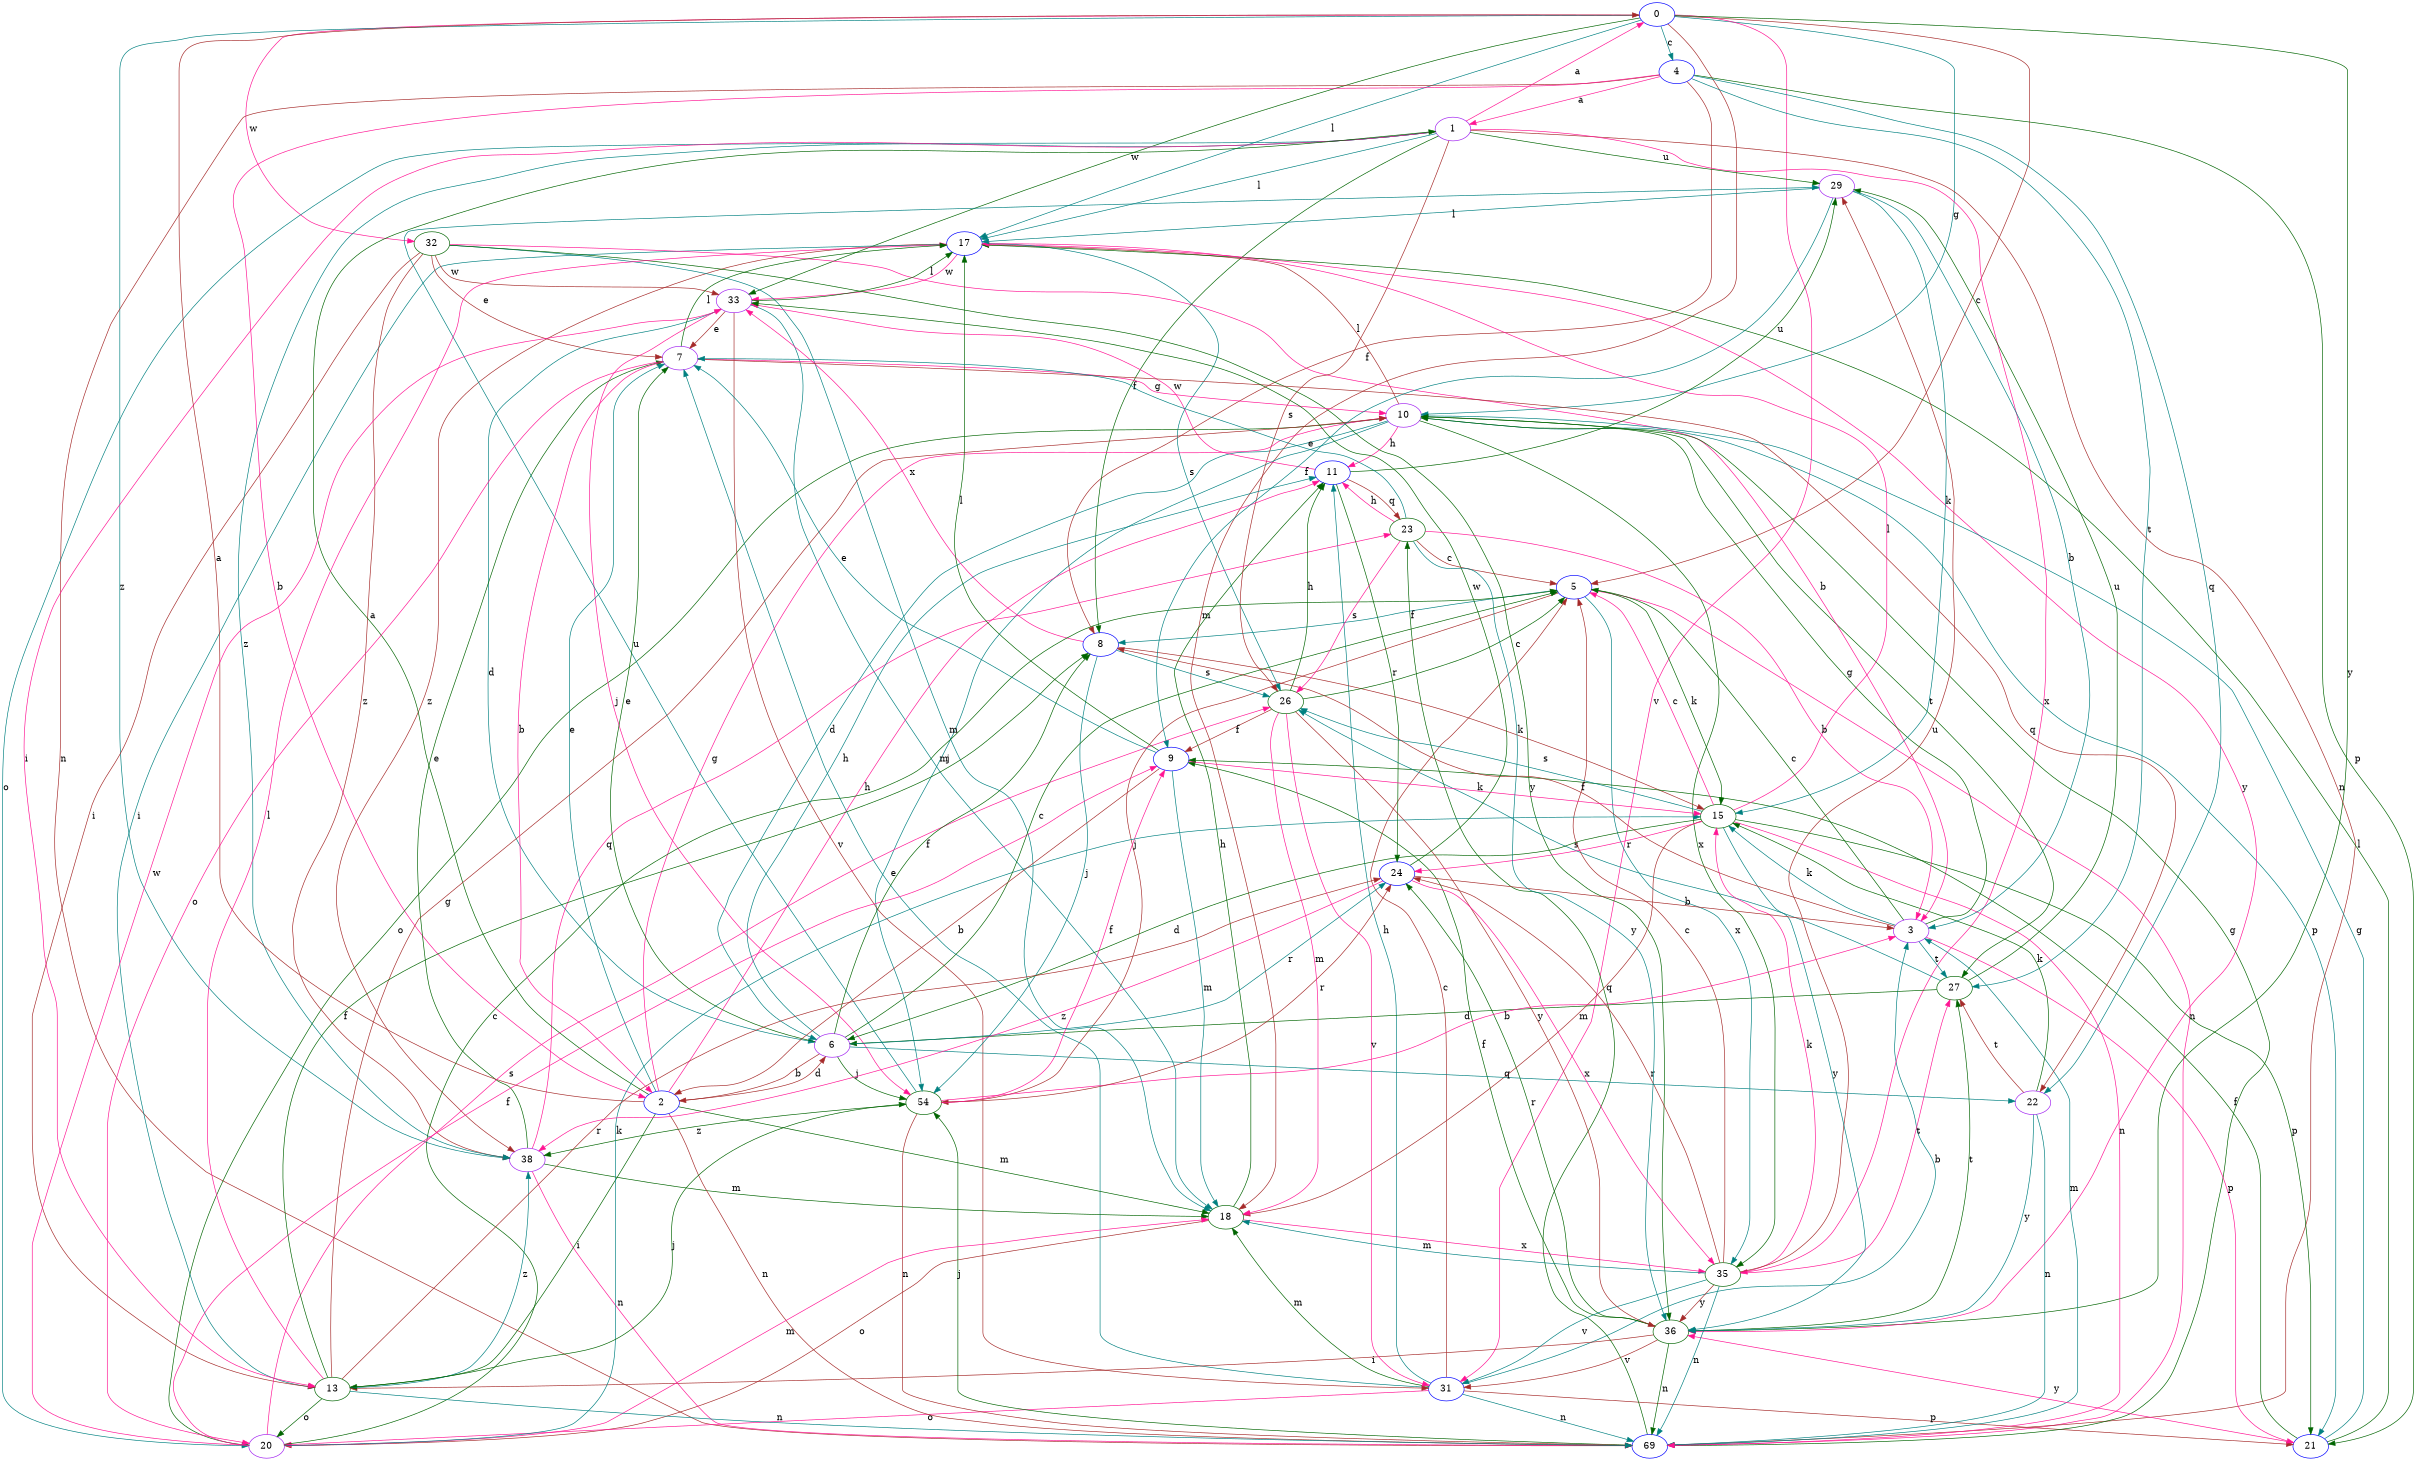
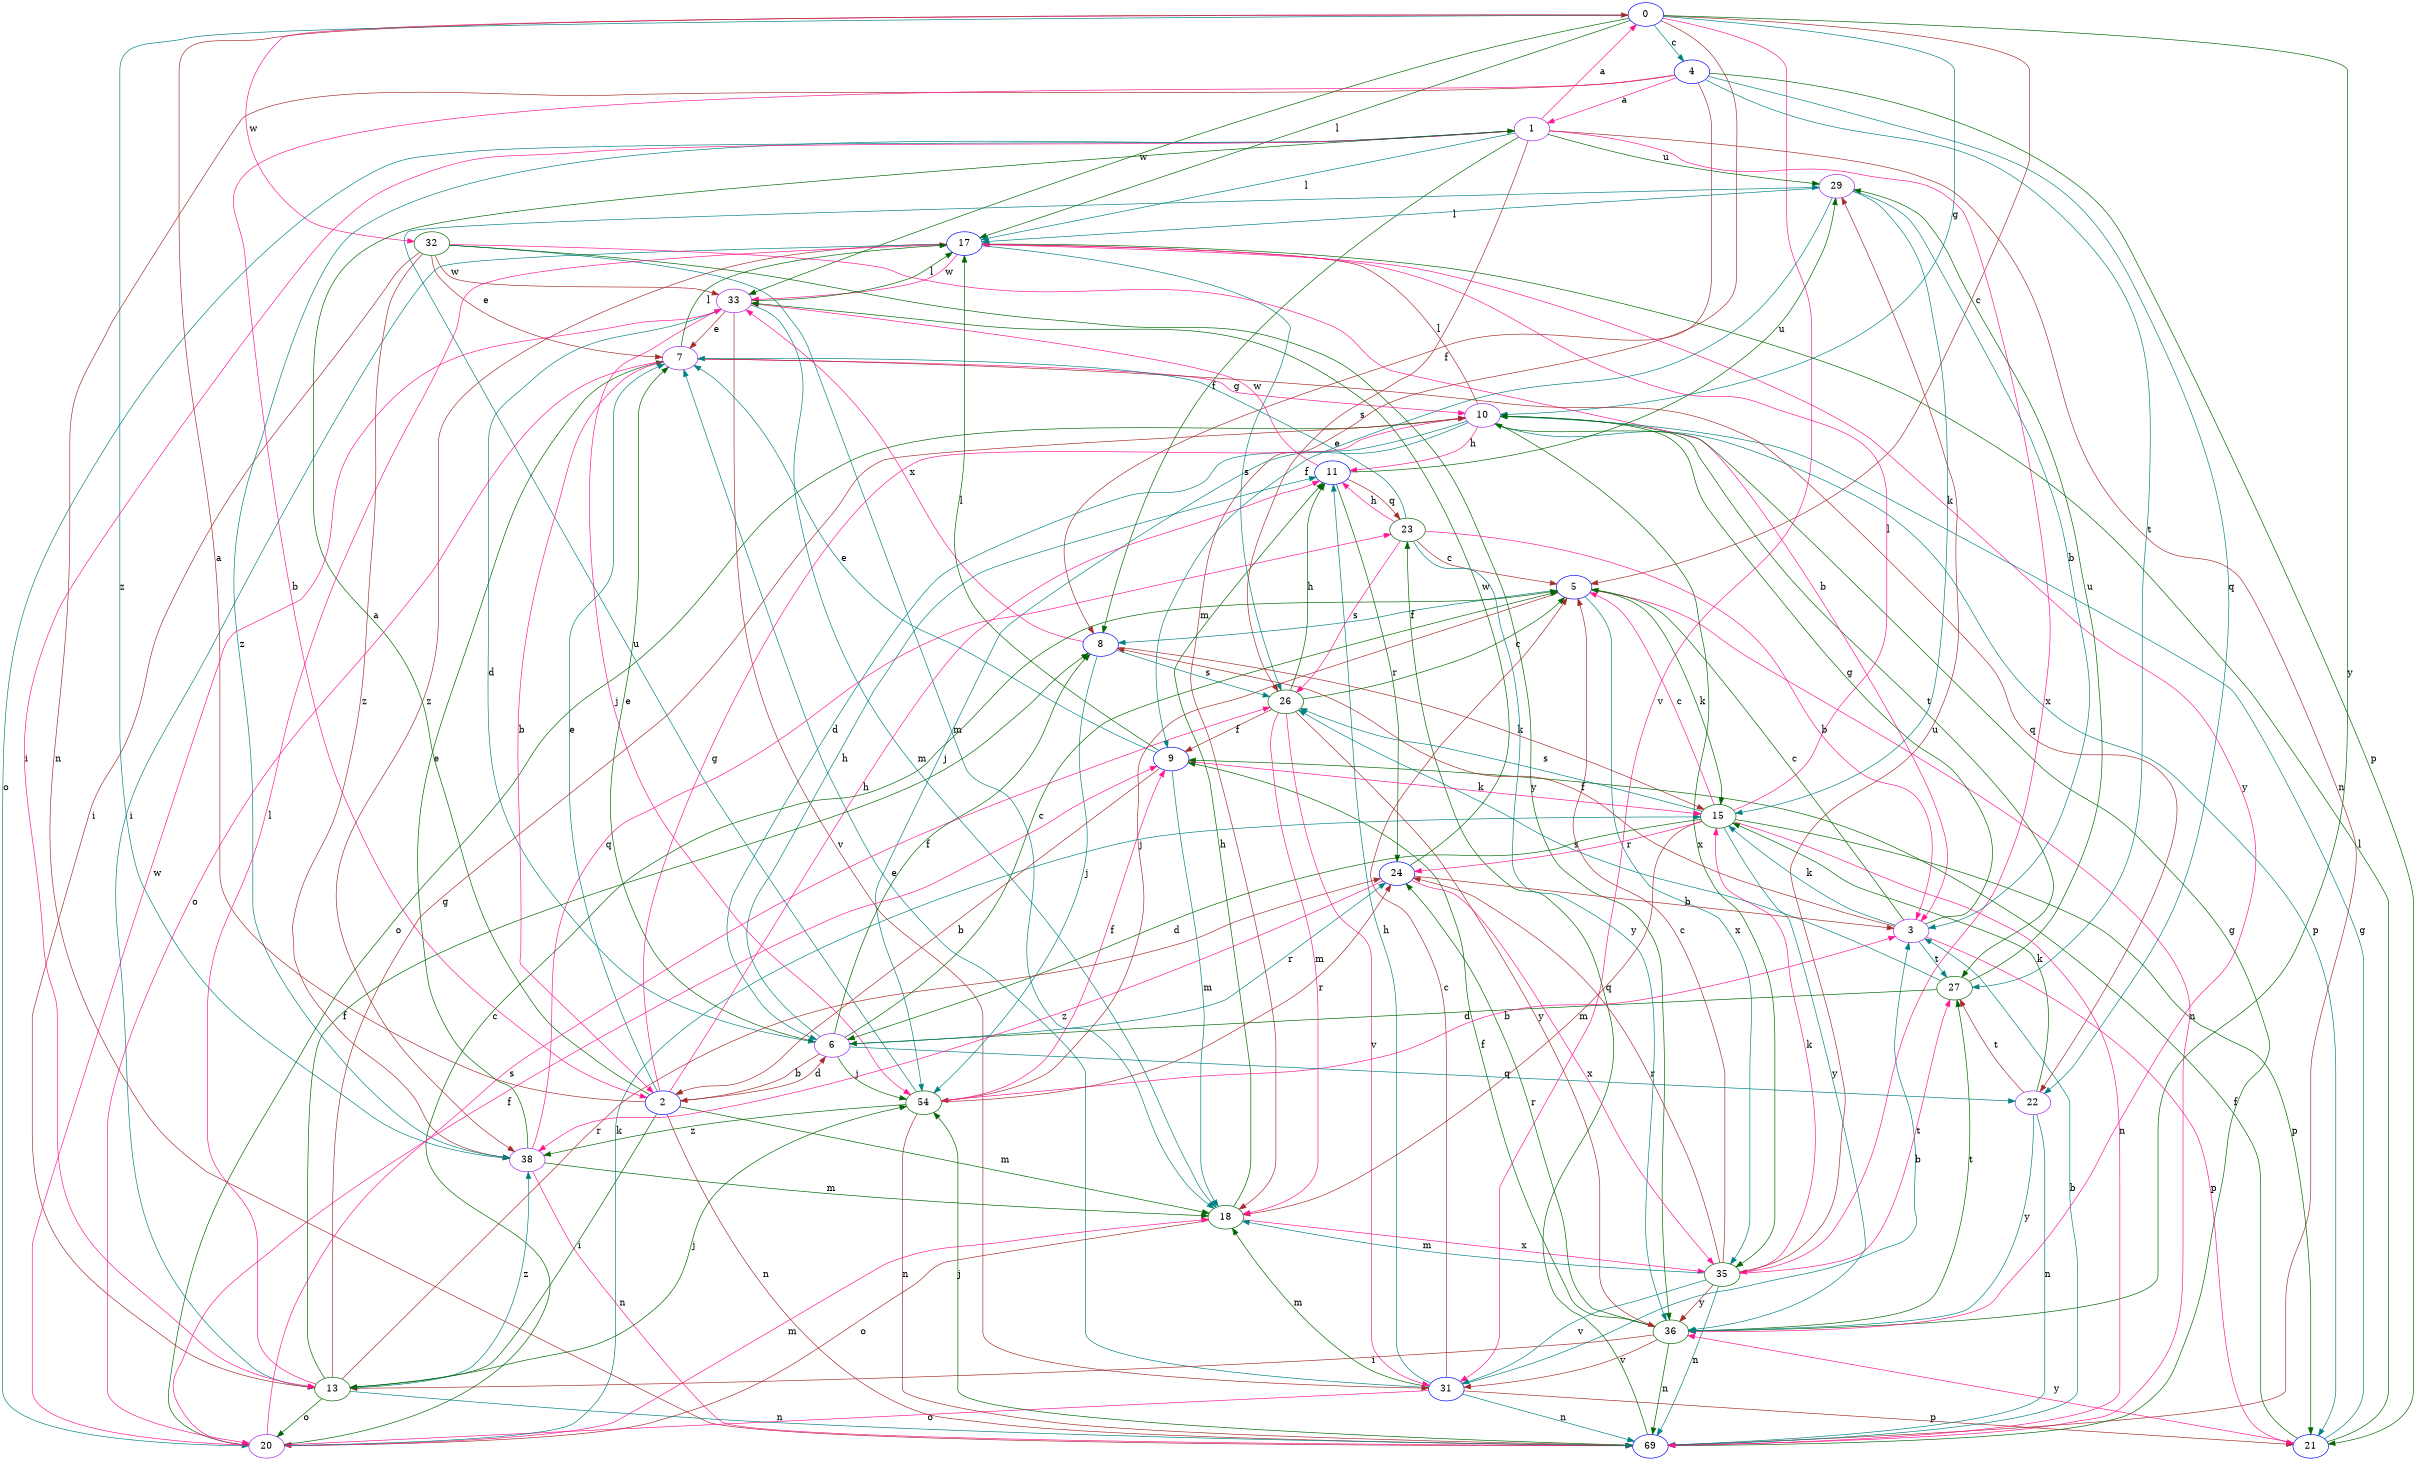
edge "0" -> "17": color teal -> darkgreen
edge "69" -> "3": label "m" -> "b"
